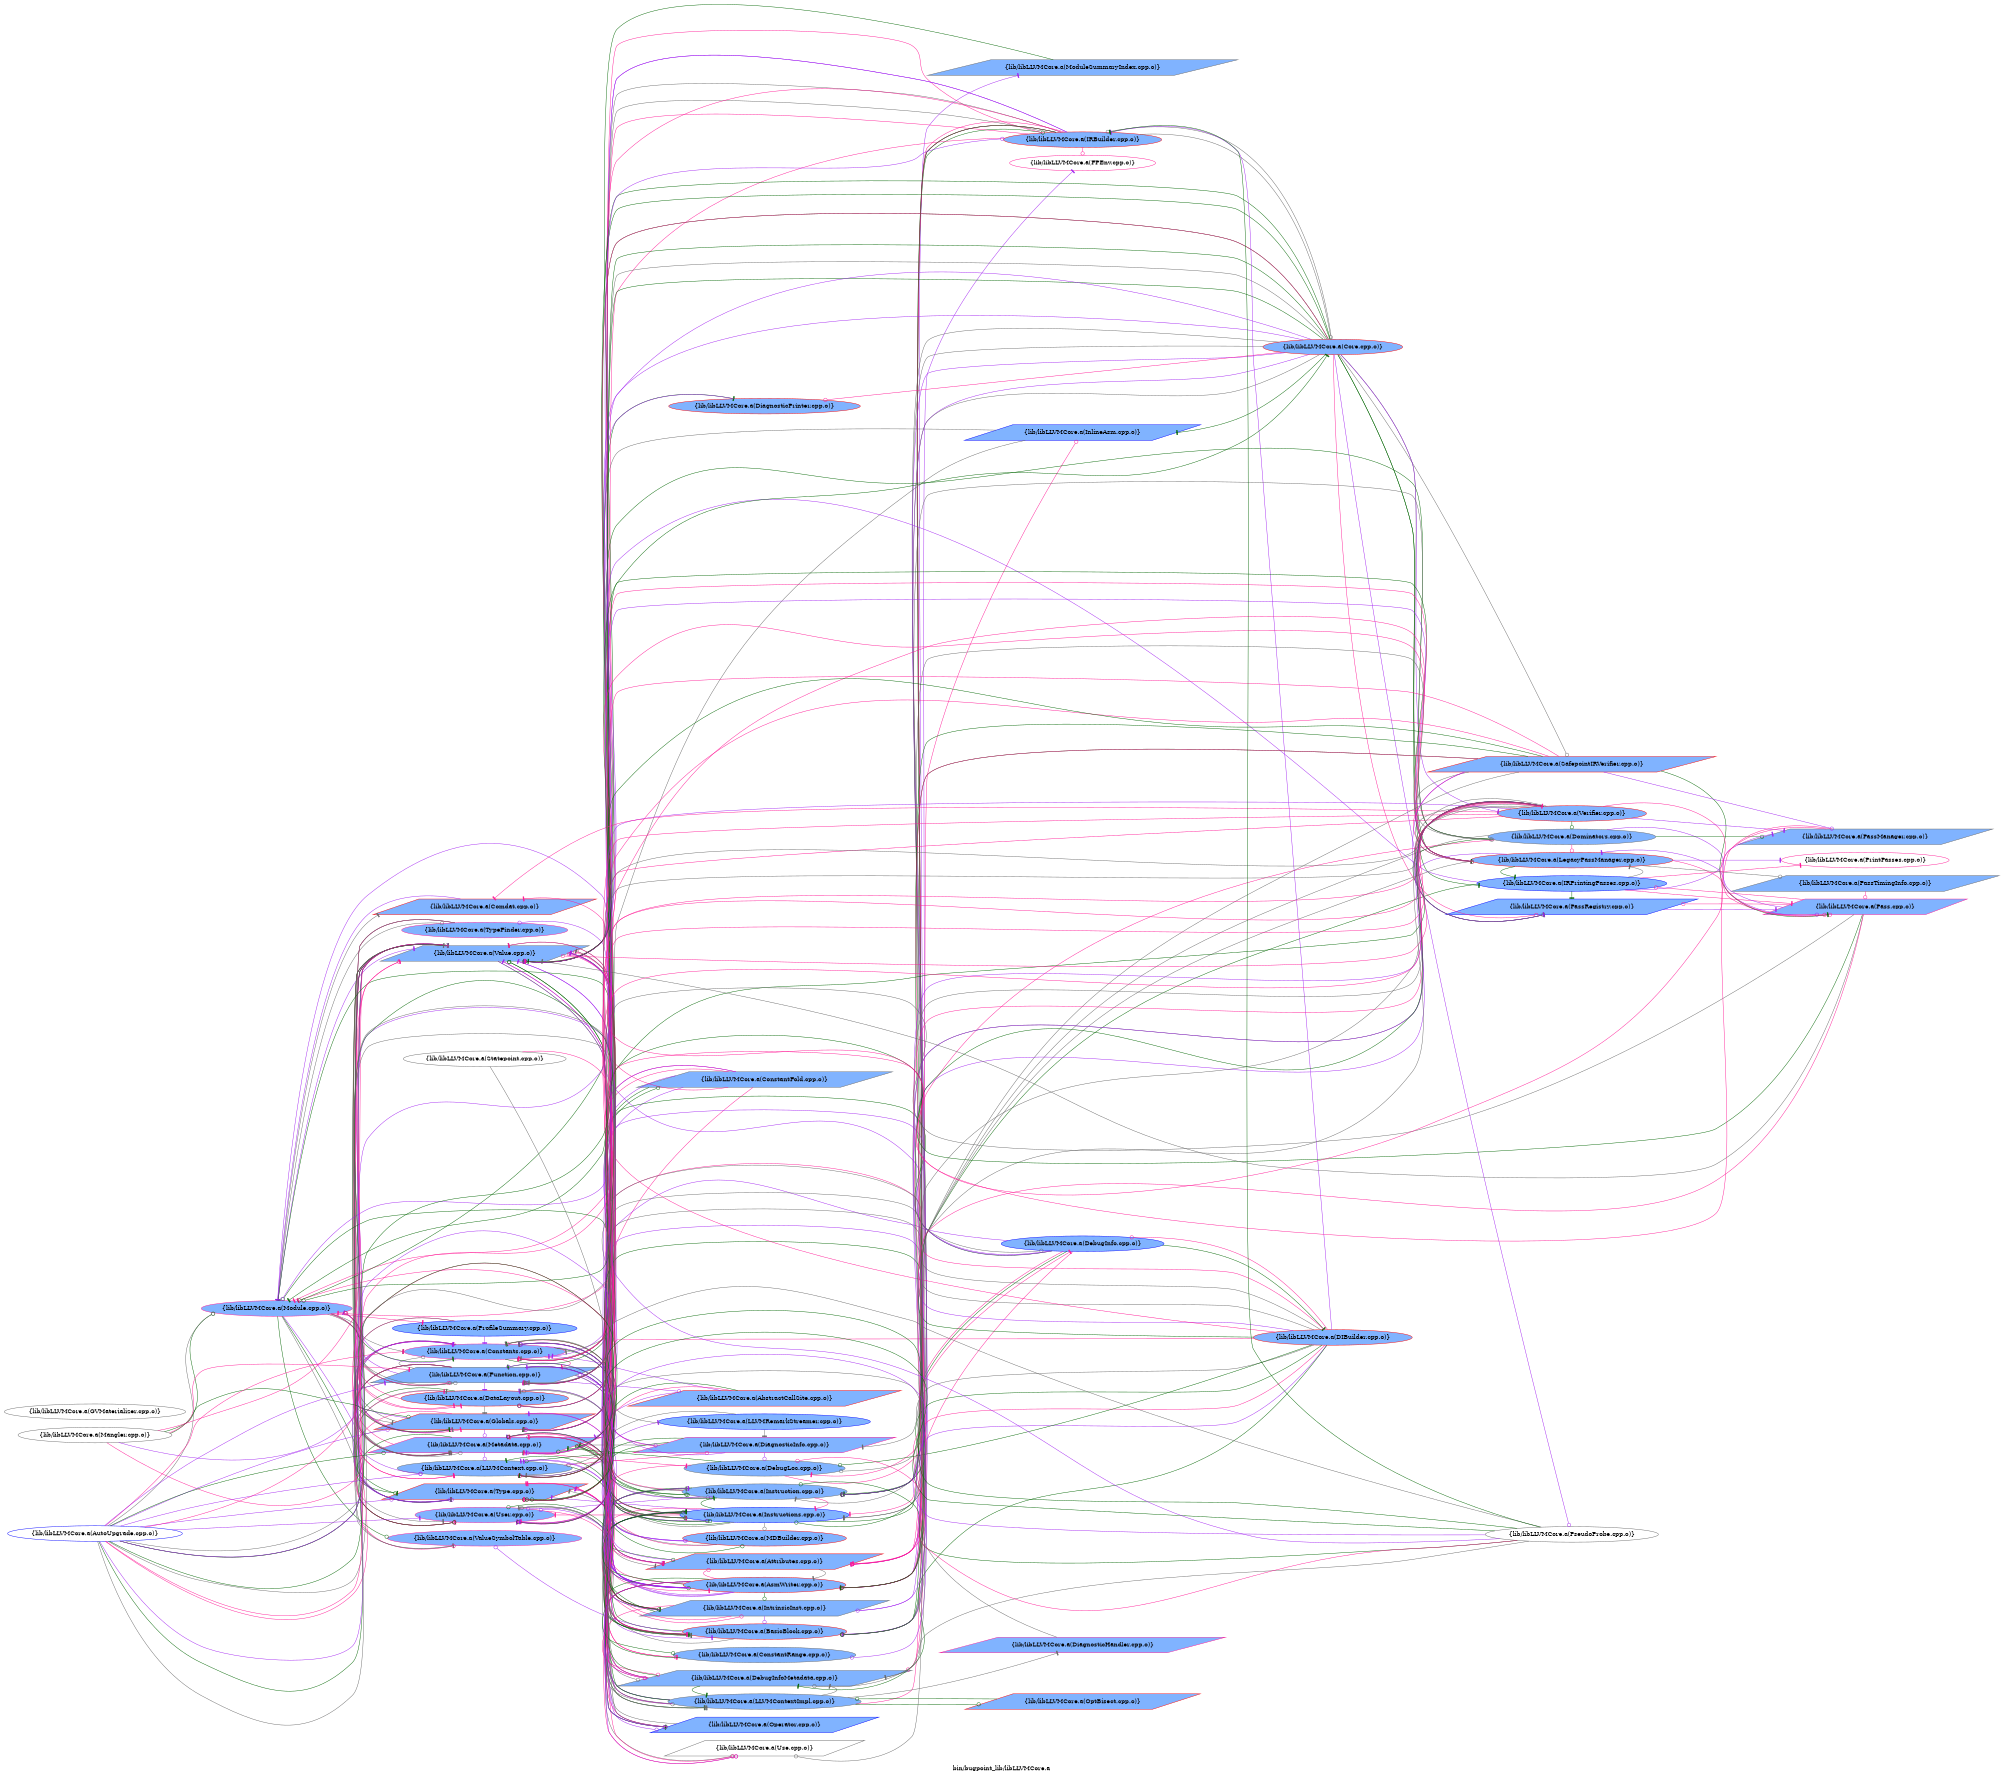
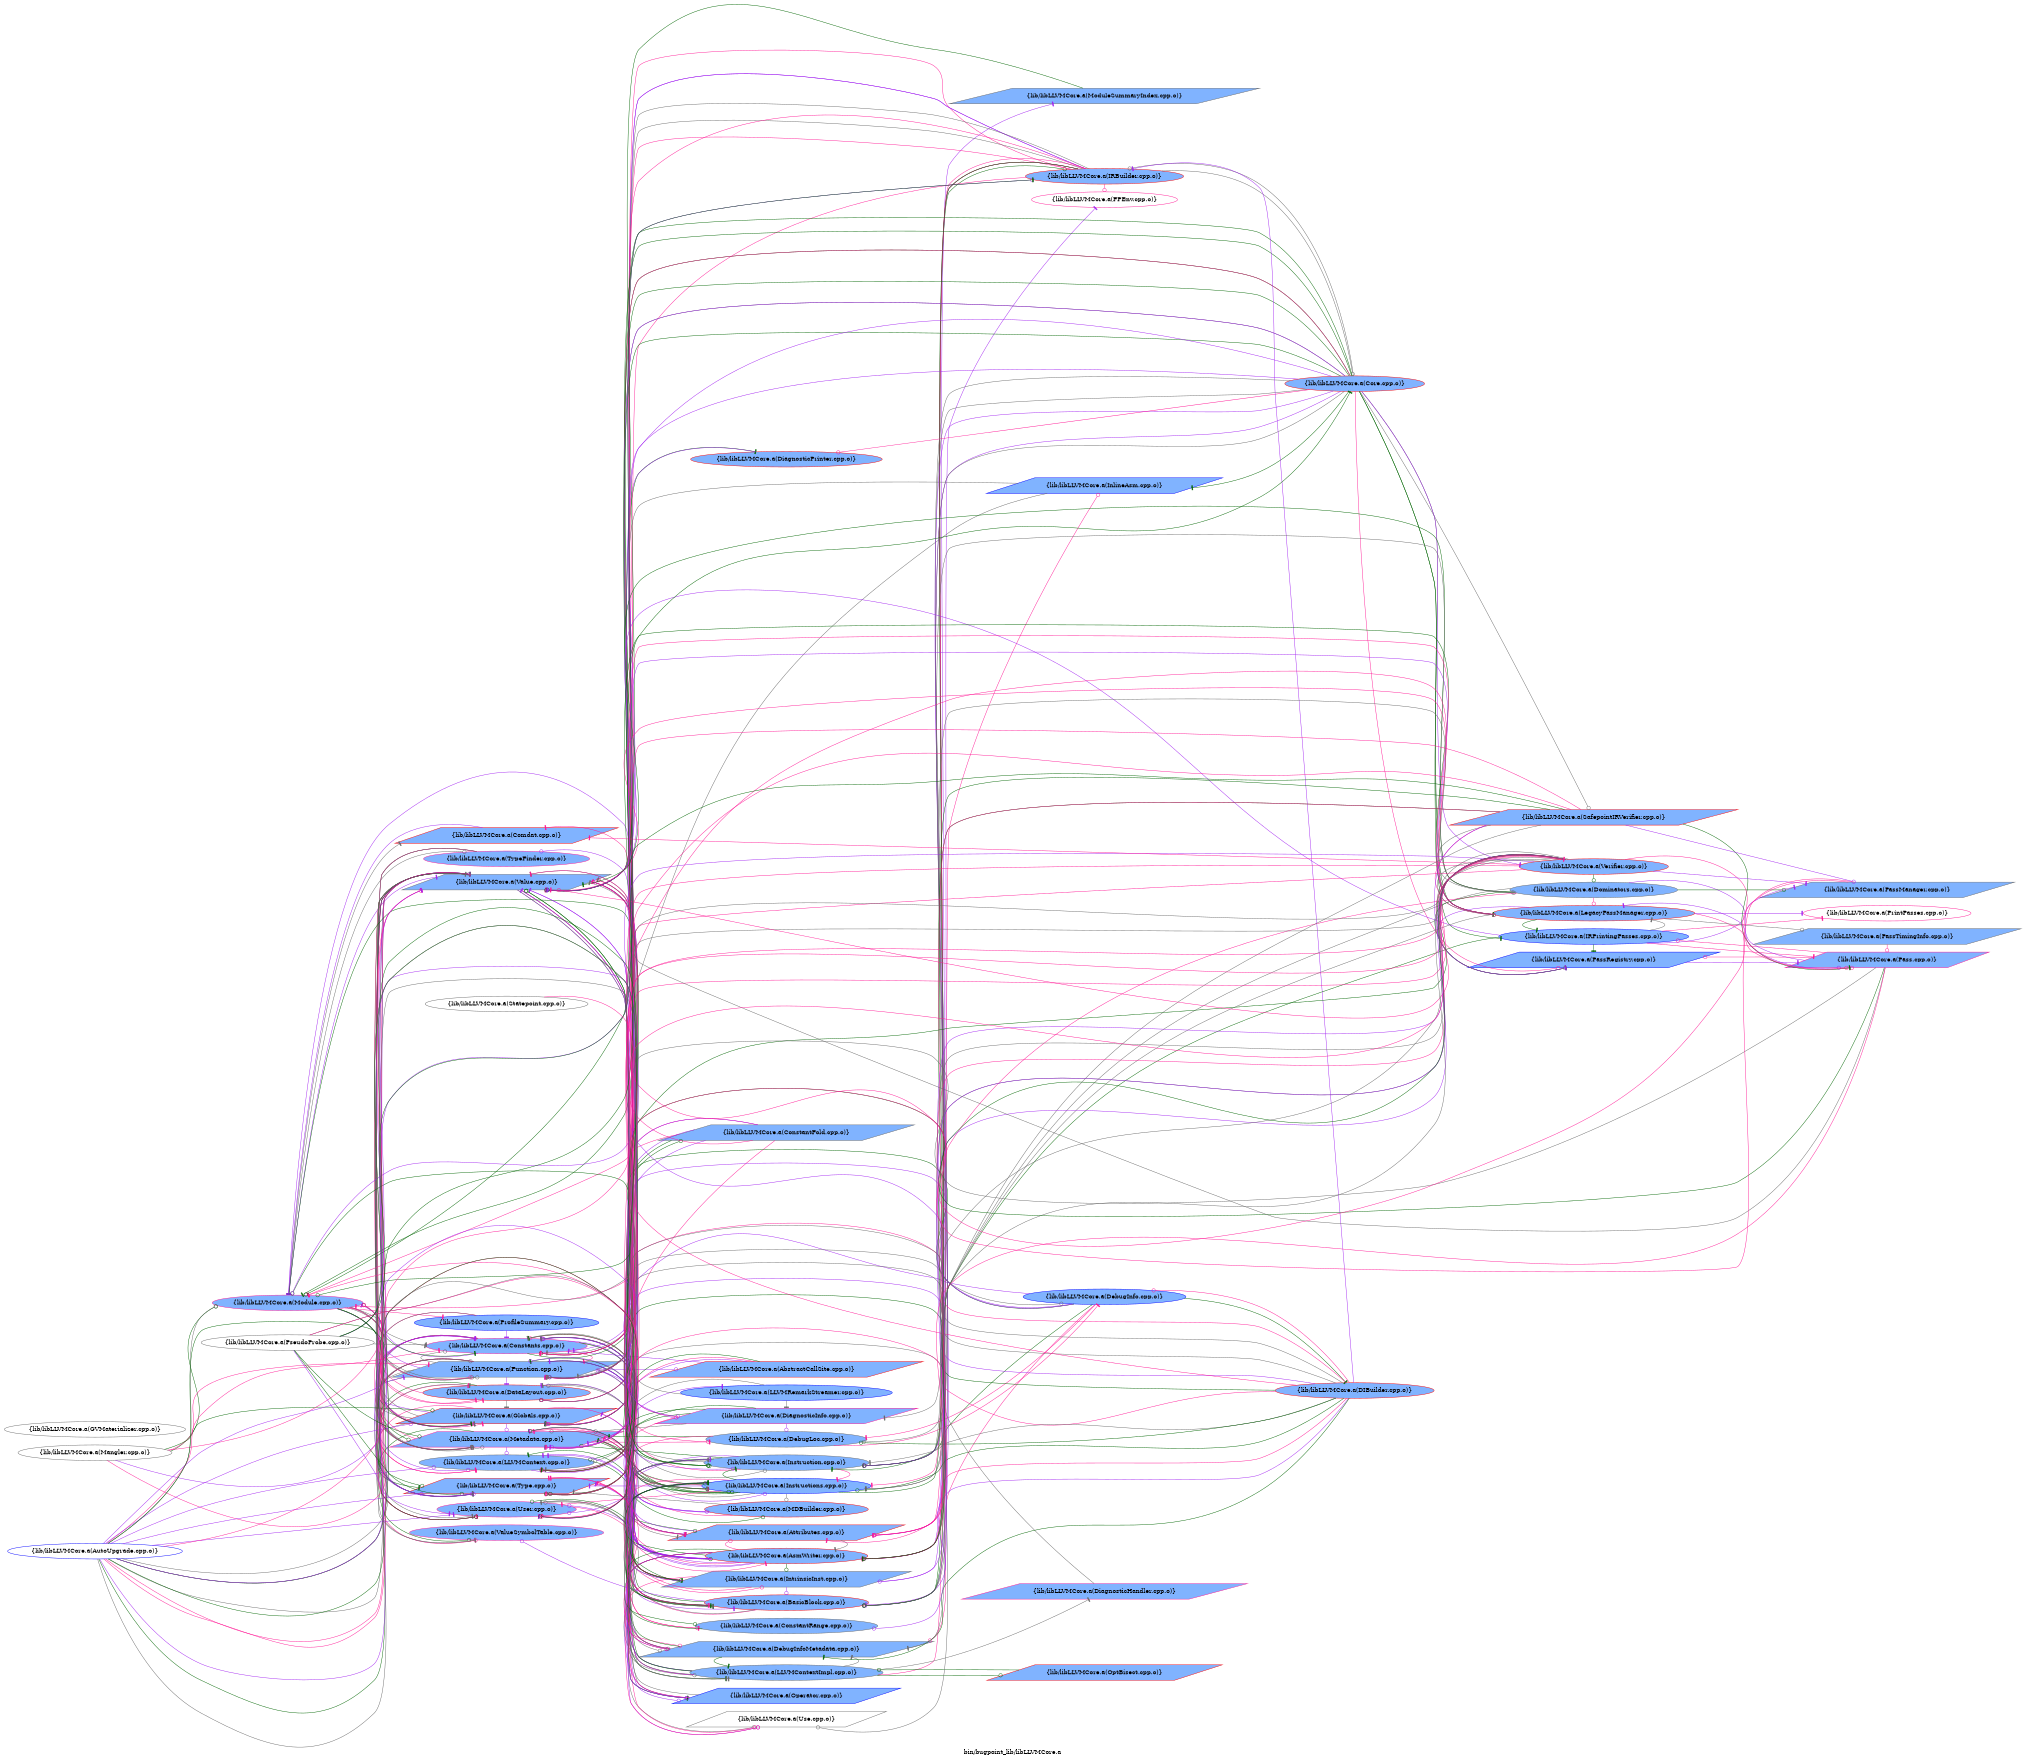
edge "{lib/libLLVMCore.a(Core.cpp.o)}" -> "{lib/libLLVMCore.a(PseudoProbe.cpp.o)}": now "{lib/libLLVMCore.a(Core.cpp.o)}" -> "{lib/libLLVMCore.a(Metadata.cpp.o)}"
edge "{lib/libLLVMCore.a(Statepoint.cpp.o)}" -> "{lib/libLLVMCore.a(Operator.cpp.o)}": now "{lib/libLLVMCore.a(Value.cpp.o)}" -> "{lib/libLLVMCore.a(Operator.cpp.o)}"
edge "{lib/libLLVMCore.a(Globals.cpp.o)}" -> "{lib/libLLVMCore.a(Function.cpp.o)}": added
edge "{lib/libLLVMCore.a(Function.cpp.o)}" -> "{lib/libLLVMCore.a(BasicBlock.cpp.o)}": arrowhead tee -> odot
